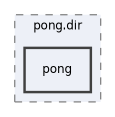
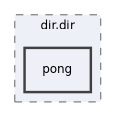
cluster "pong.dir": label "pong.dir" -> "dir.dir"
